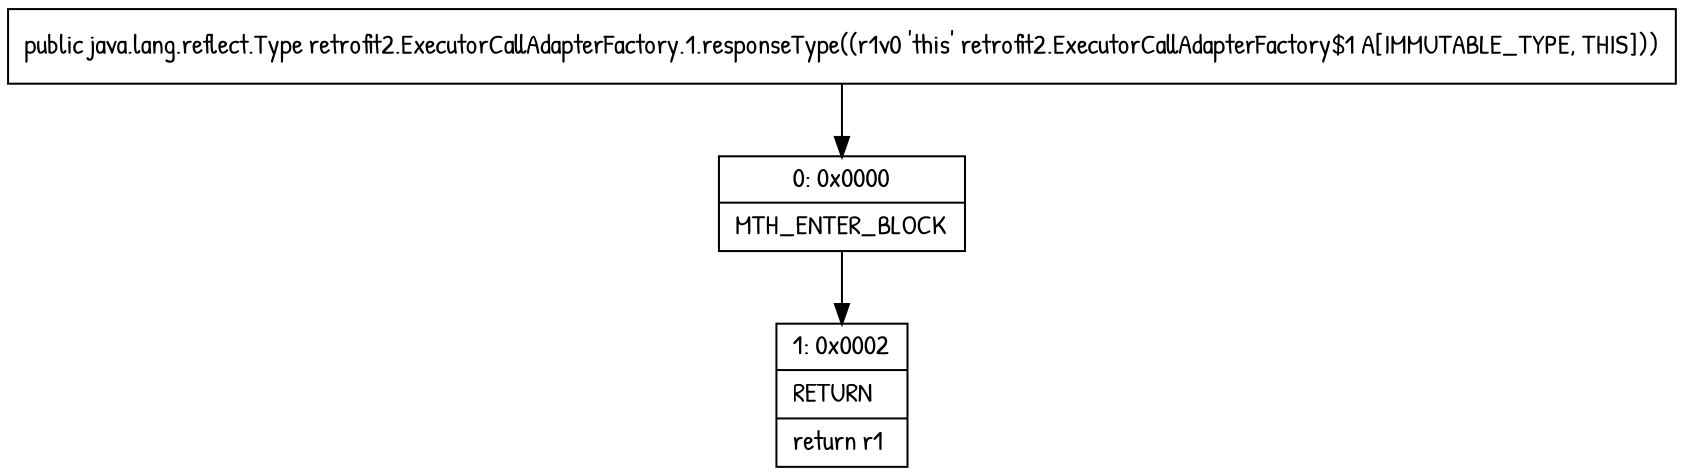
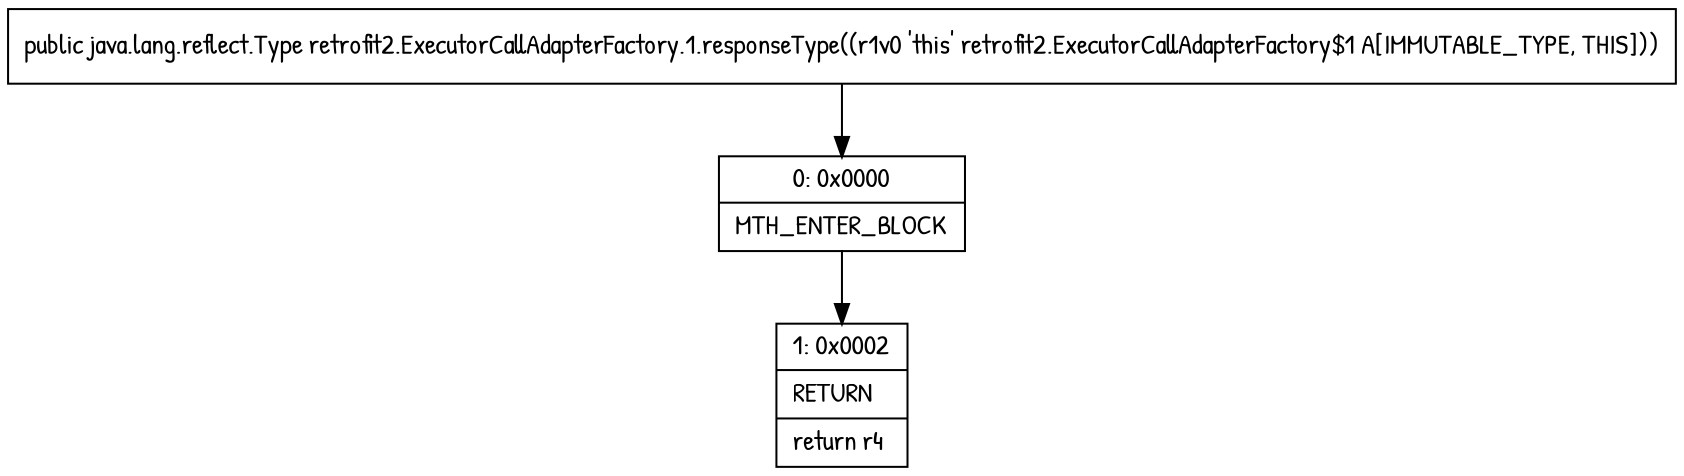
node "1: 0x0002": text "return r1" -> "return r4"
